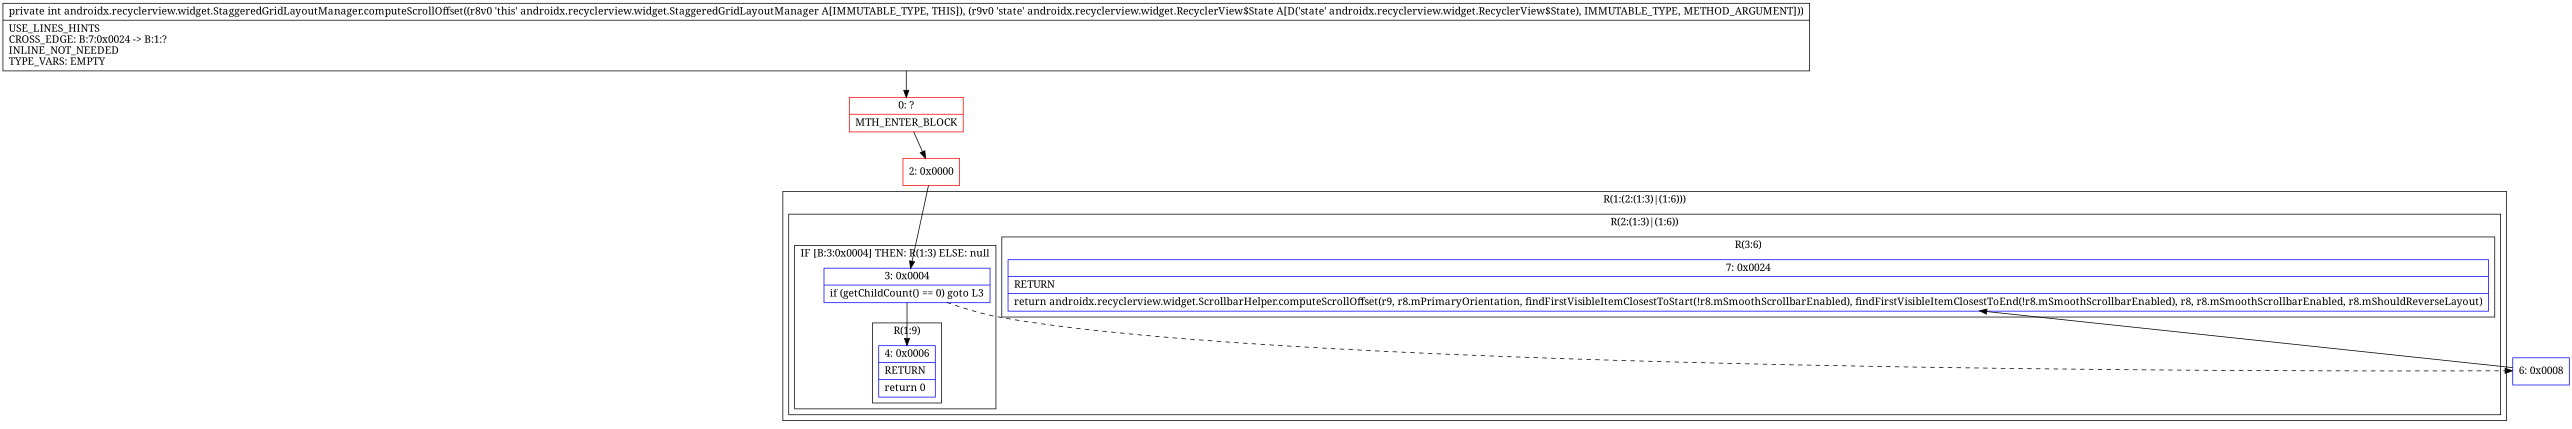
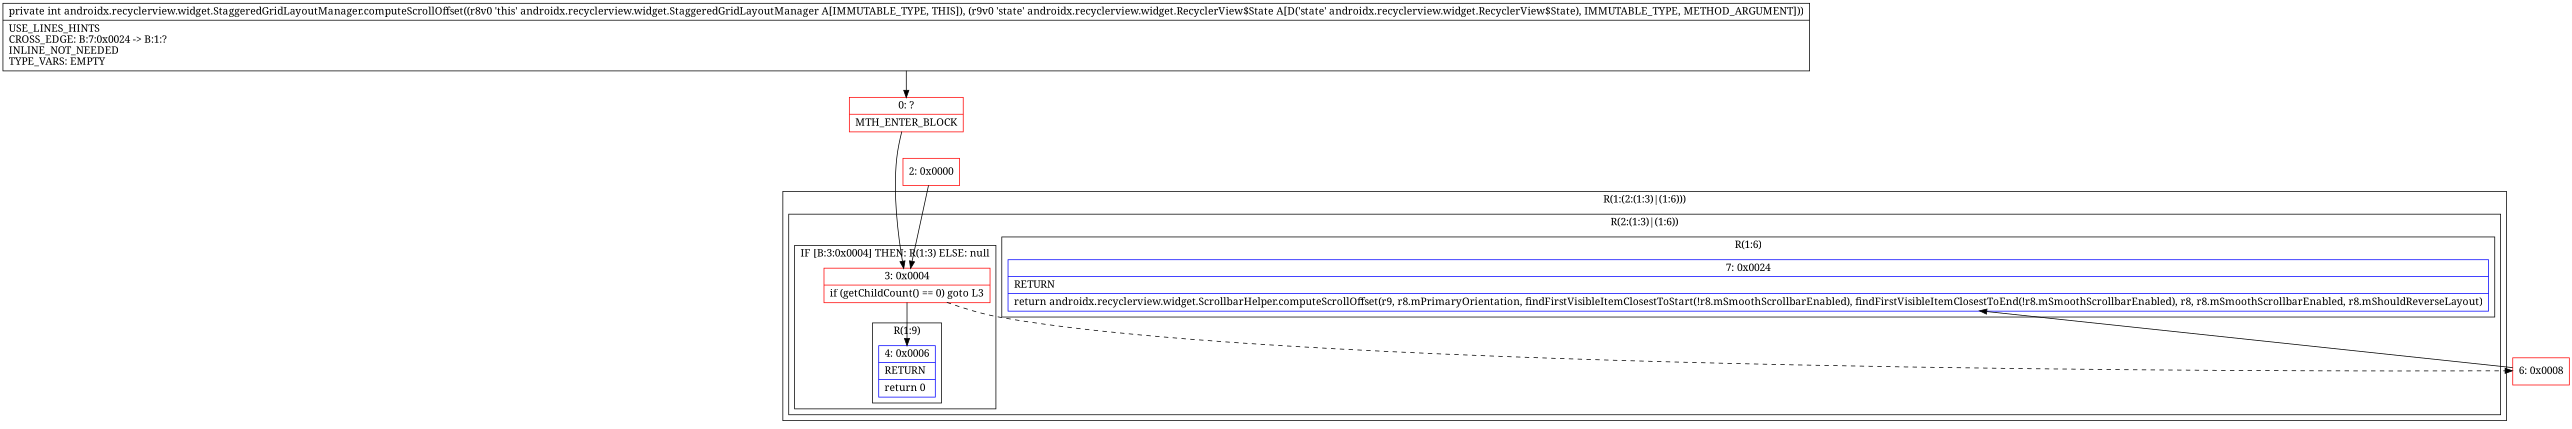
edge "0: ?" -> "2: 0x0000": now "0: ?" -> "3: 0x0004"
cluster "R(3:6)": label "R(3:6)" -> "R(1:6)"
node "3: 0x0004": color blue -> red
node "6: 0x0008": color blue -> red
